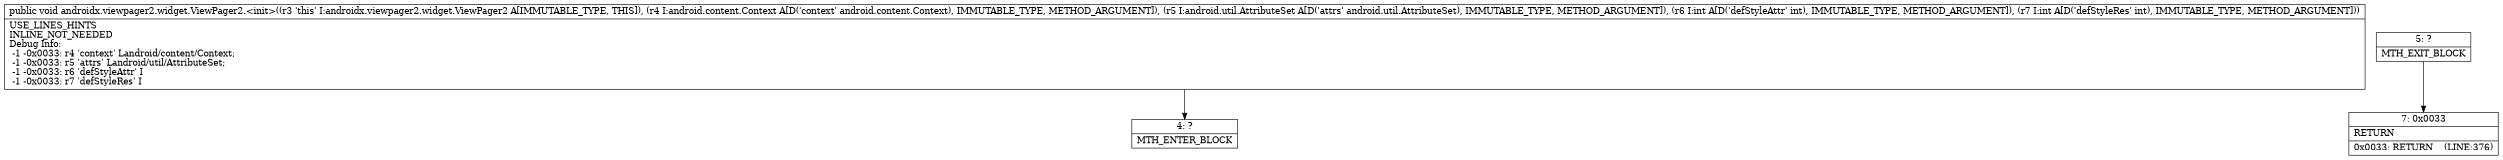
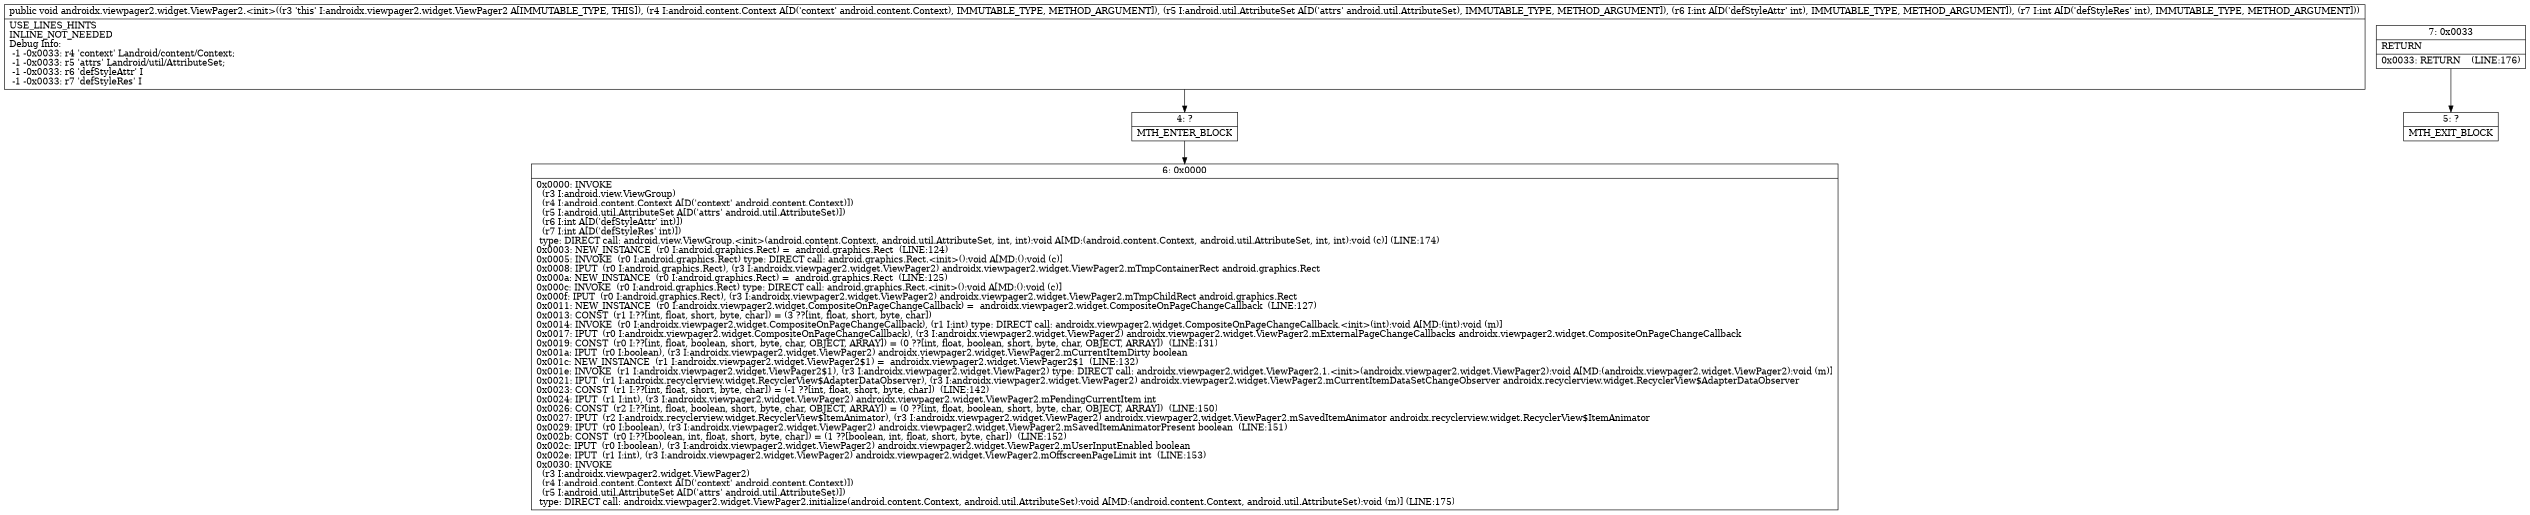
edge "5: ?" -> "7: 0x0033": reversed
node "7: 0x0033": text "0x0033: RETURN    (LINE:376)" -> "0x0033: RETURN    (LINE:176)"
node "6: 0x0000": added
